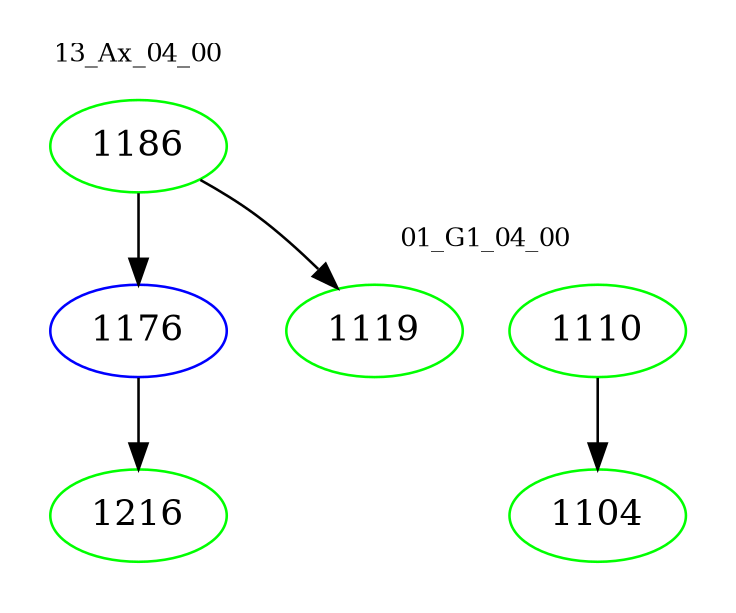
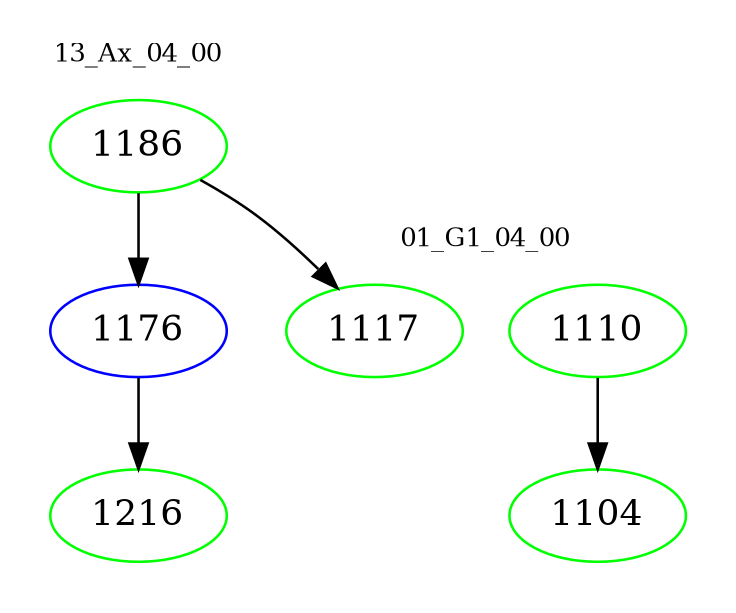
node "1119": label "1119" -> "1117"
